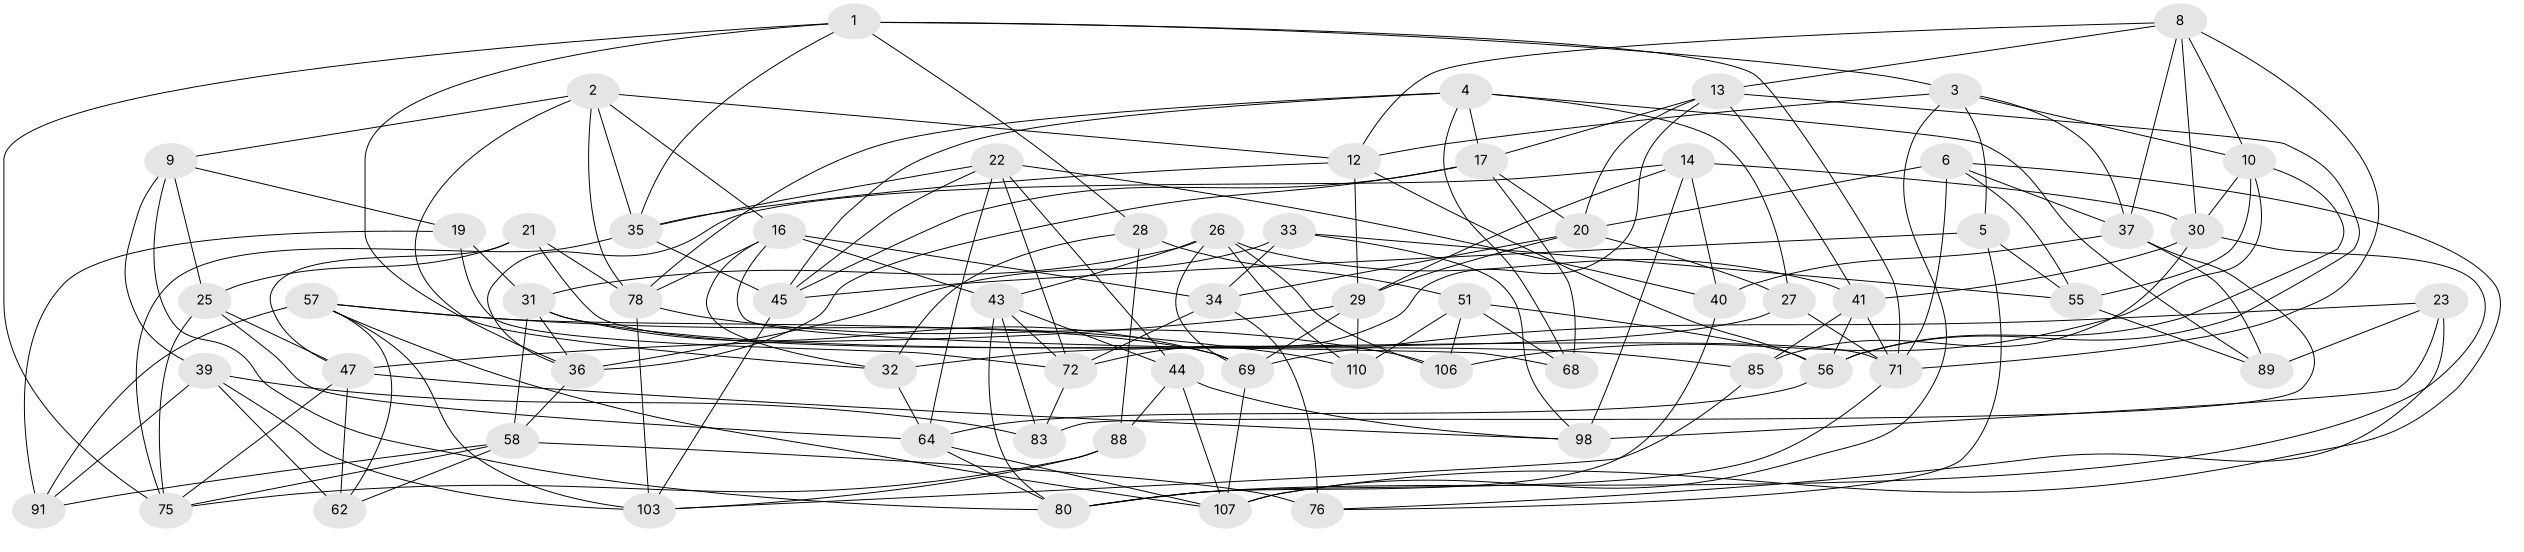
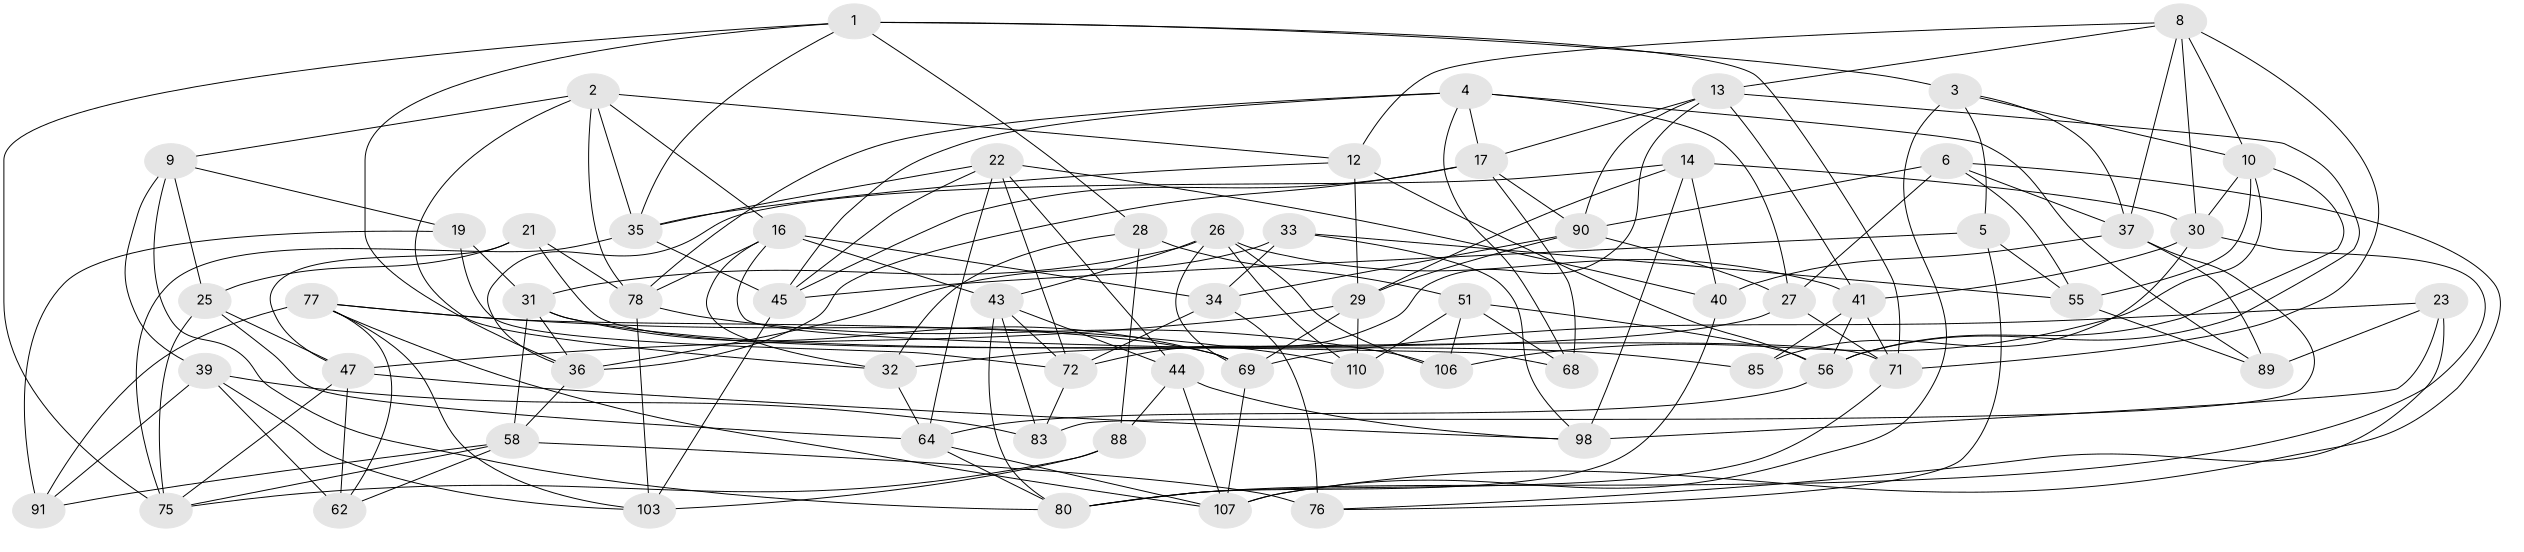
edge "3" -- "12": removed
node "20": label "20" -> "90"
edge "6" -- "71": now "6" -- "27"
node "57": label "57" -> "77"
edge "85" -- "103": removed
